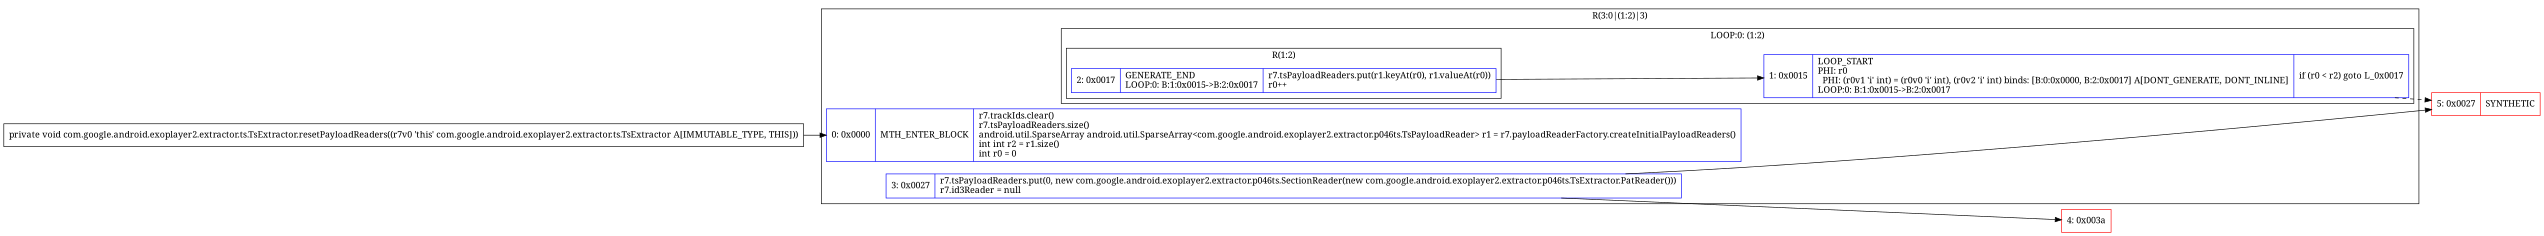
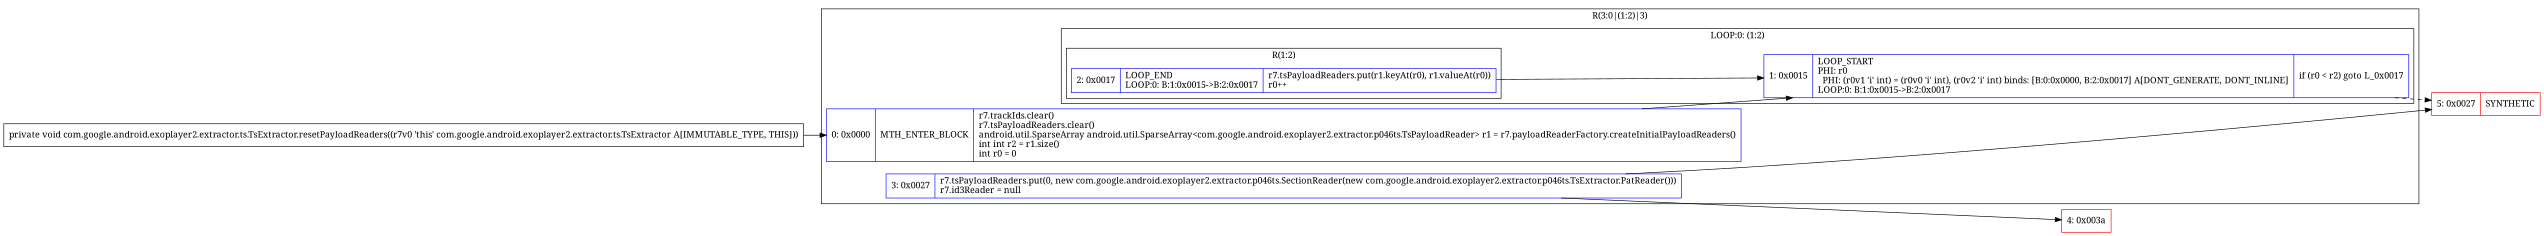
node "2: 0x0017": text "GENERATE_END" -> "LOOP_END"
edge "0: 0x0000" -> "1: 0x0015": added
node "0: 0x0000": text "r7.tsPayloadReaders.size()" -> "r7.tsPayloadReaders.clear()"
